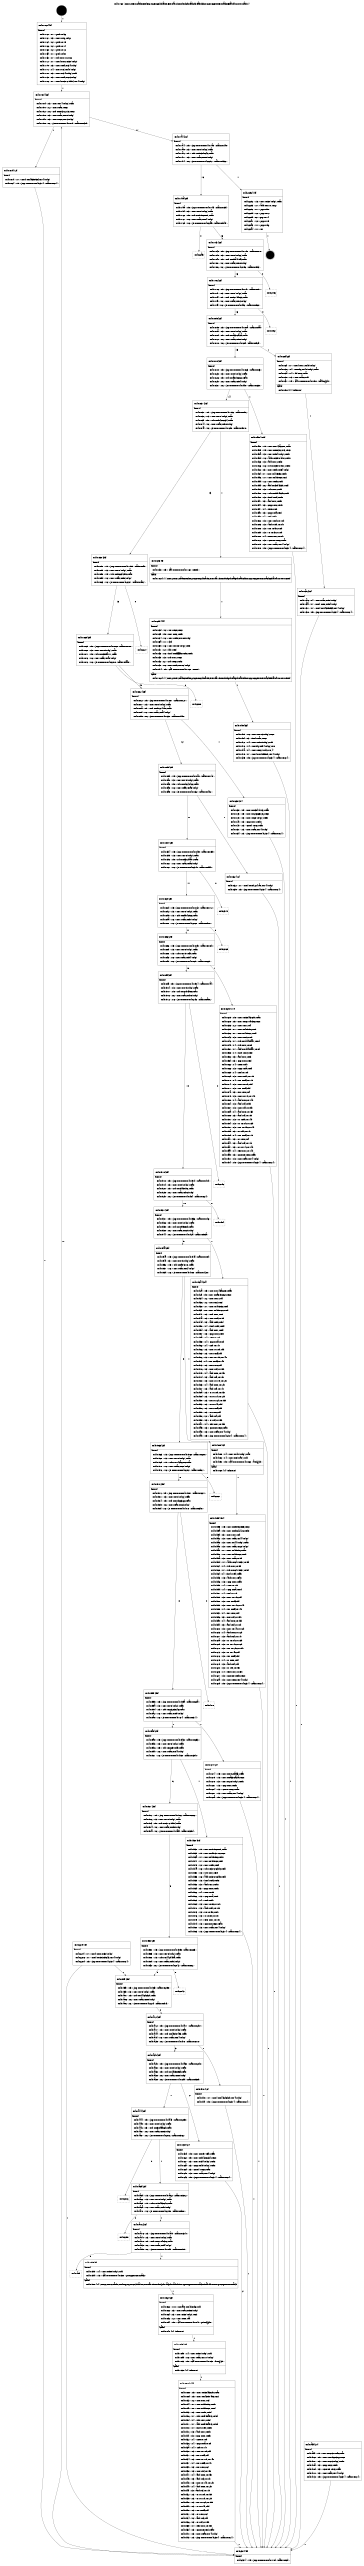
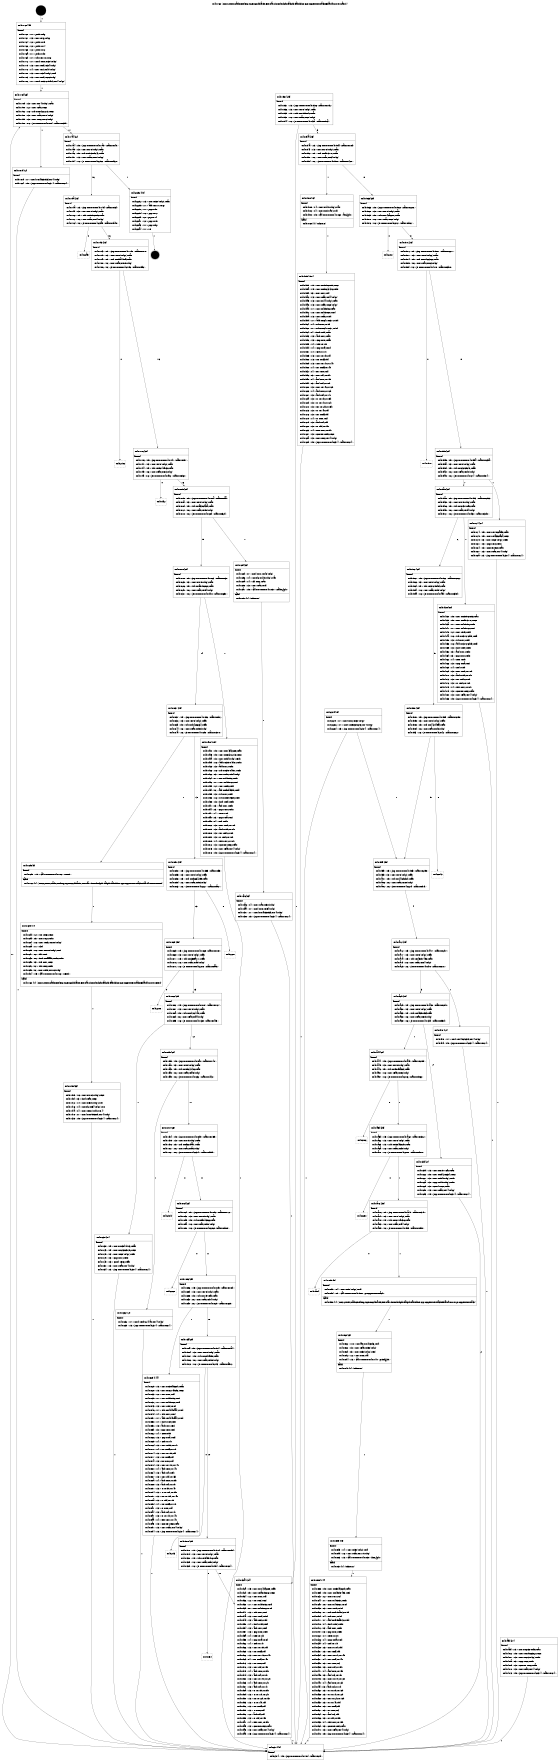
edge "0x401918 [25]" -> "0x401931 [25]": now "0x401918 [25]" -> "0x401d2a [134]"
